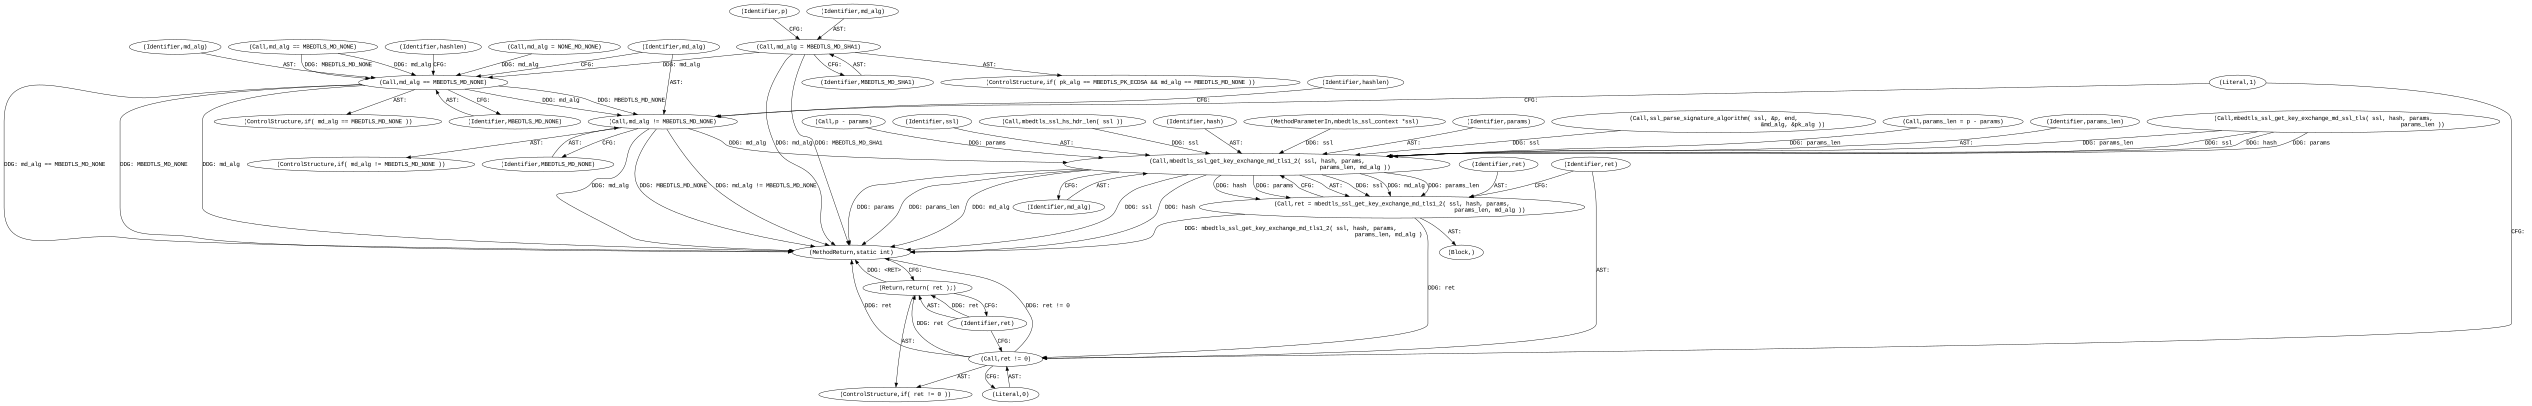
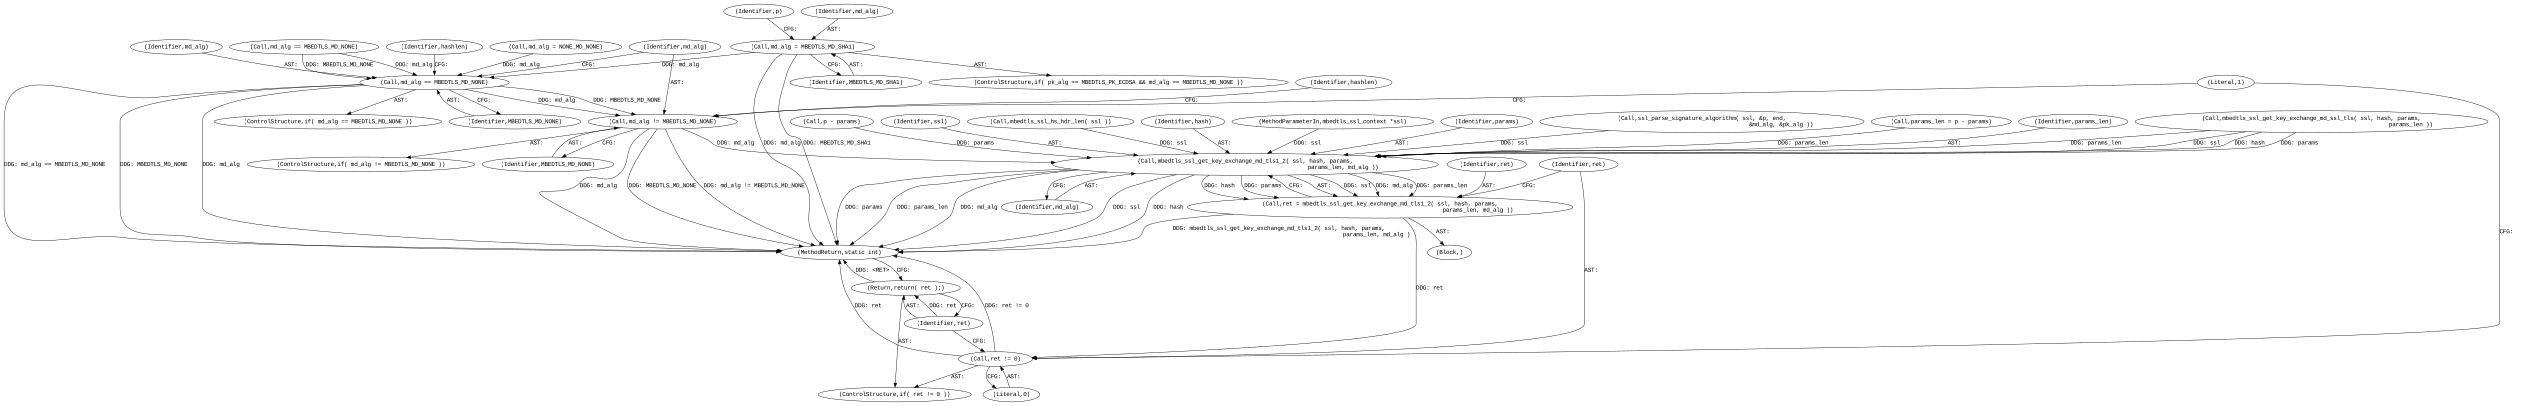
edge "(Call,ret != 0)" -> "(Return,return( ret );)": removed, label "DDG: ret"
